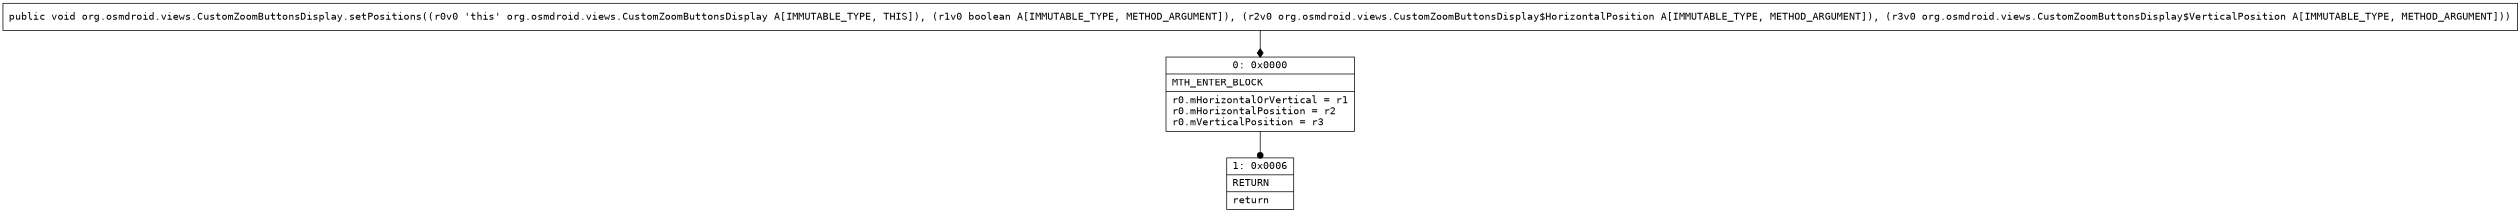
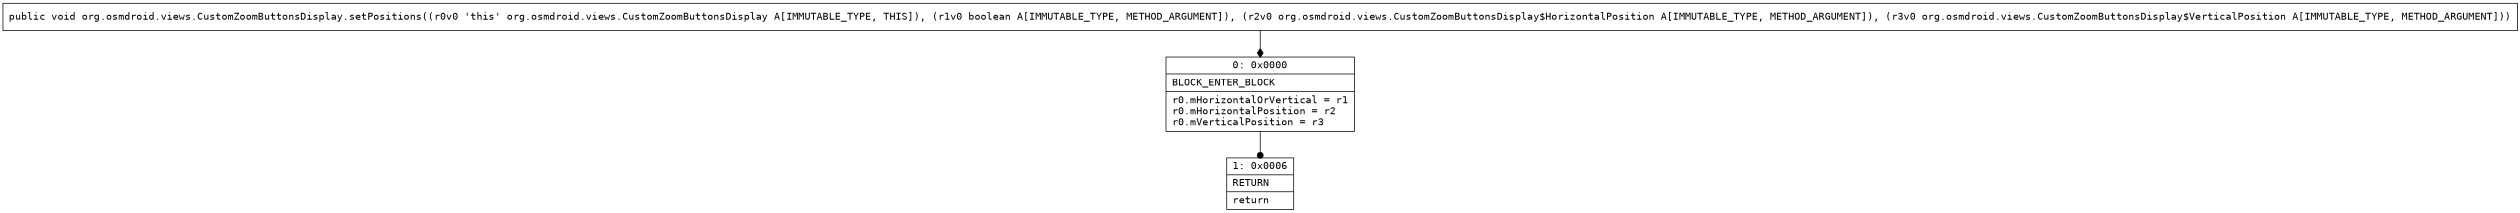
node "0: 0x0000": text "MTH_ENTER_BLOCK" -> "BLOCK_ENTER_BLOCK"
